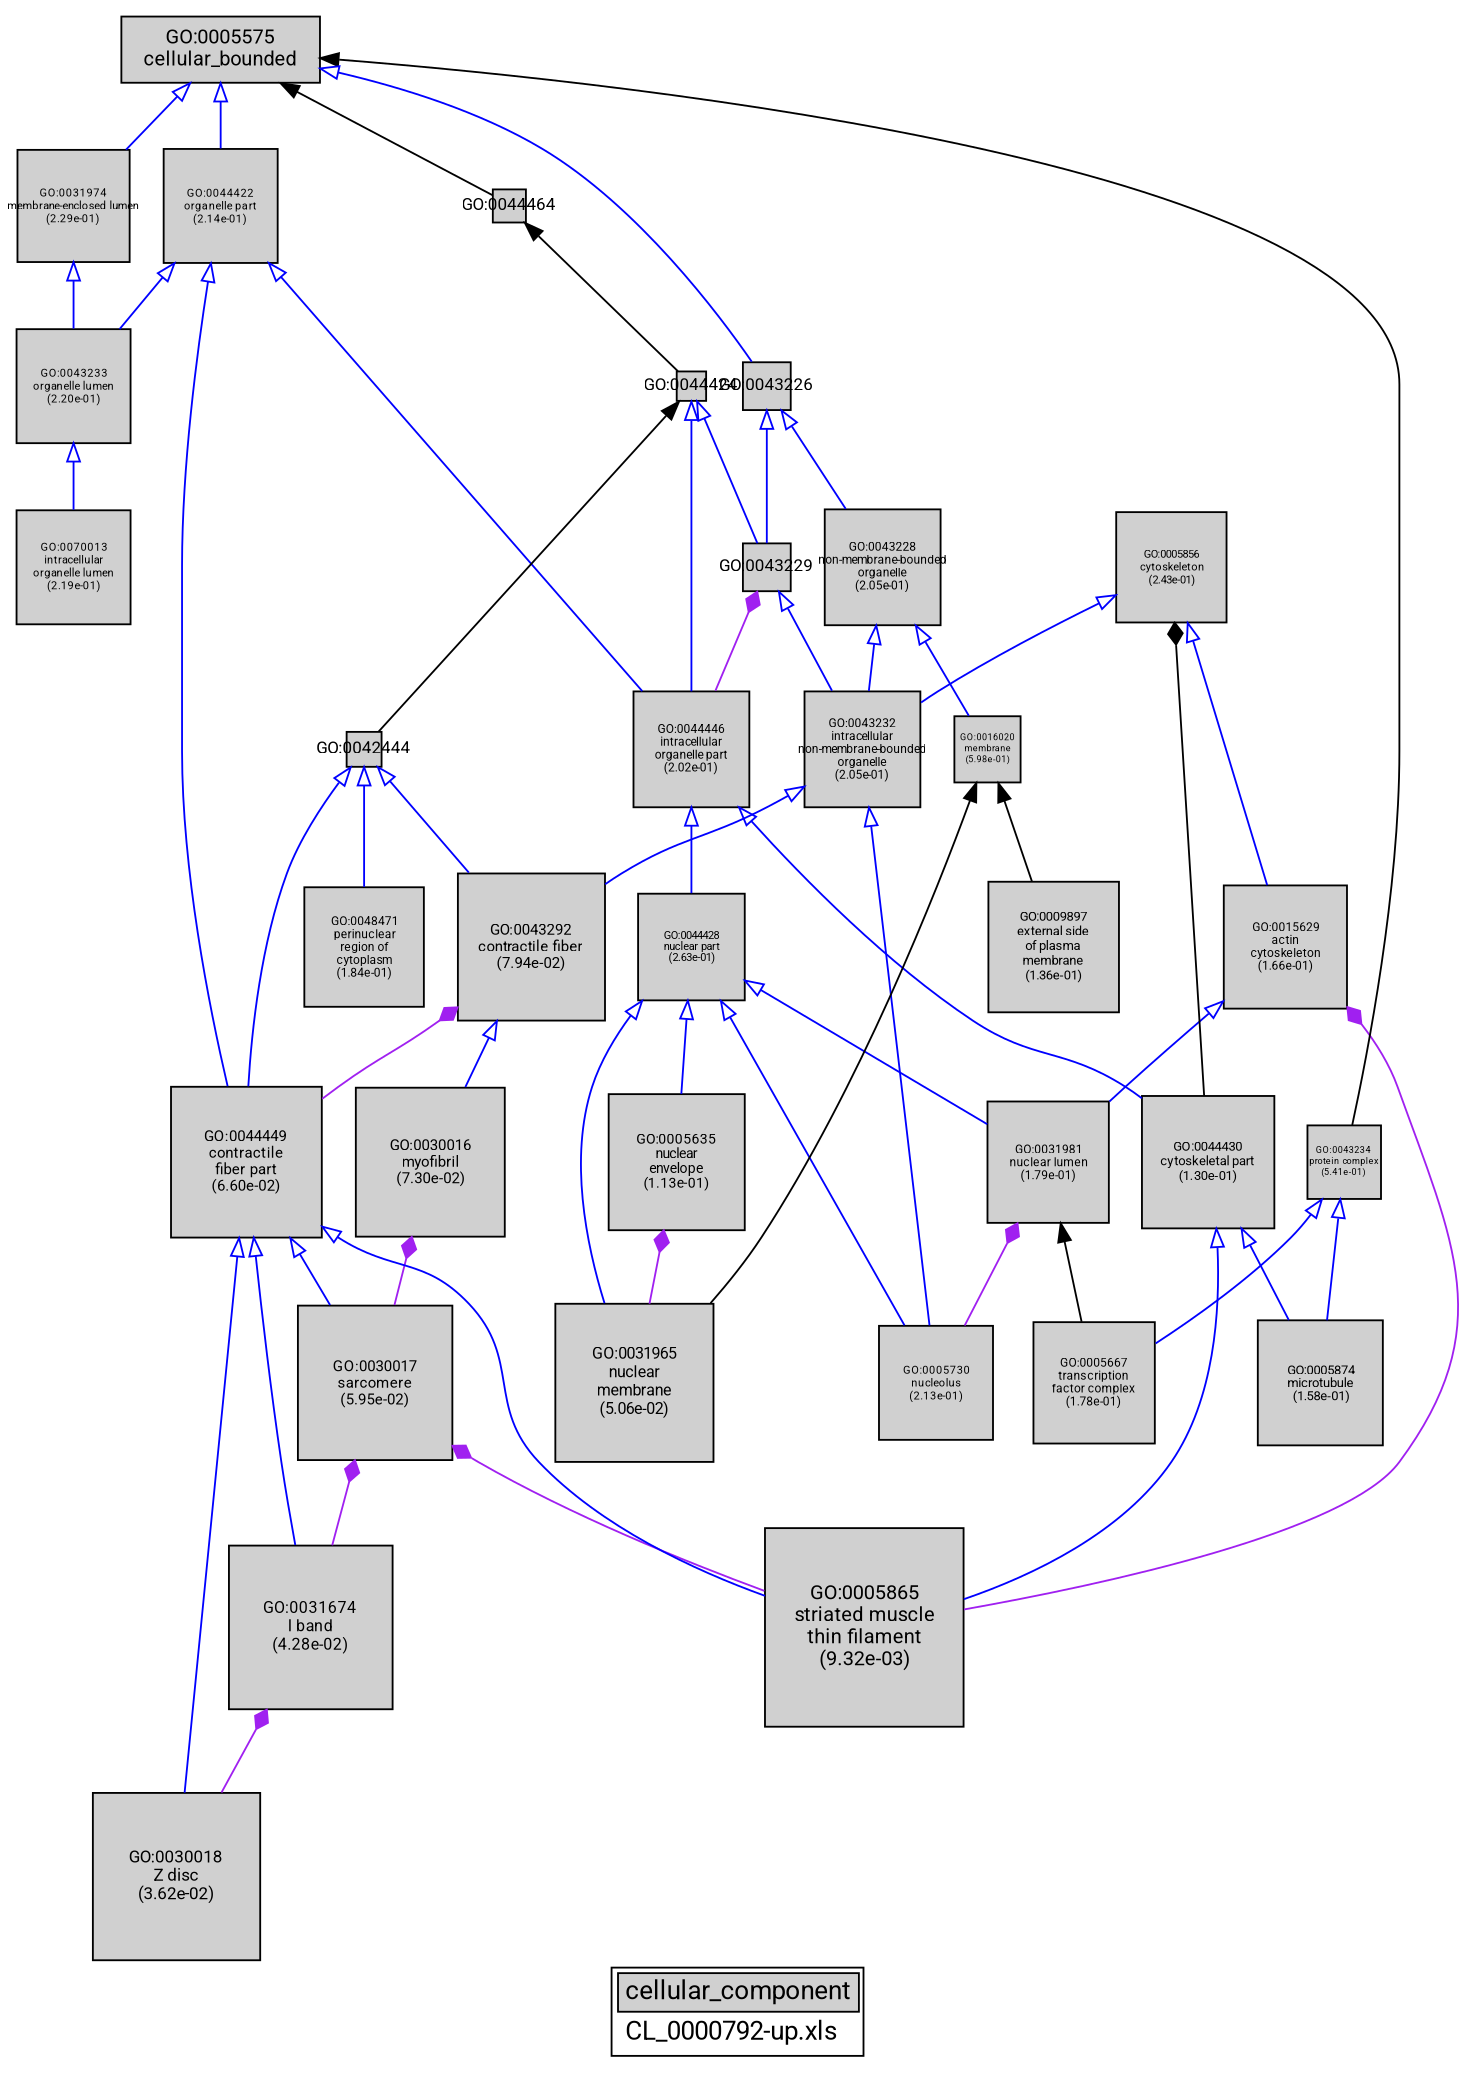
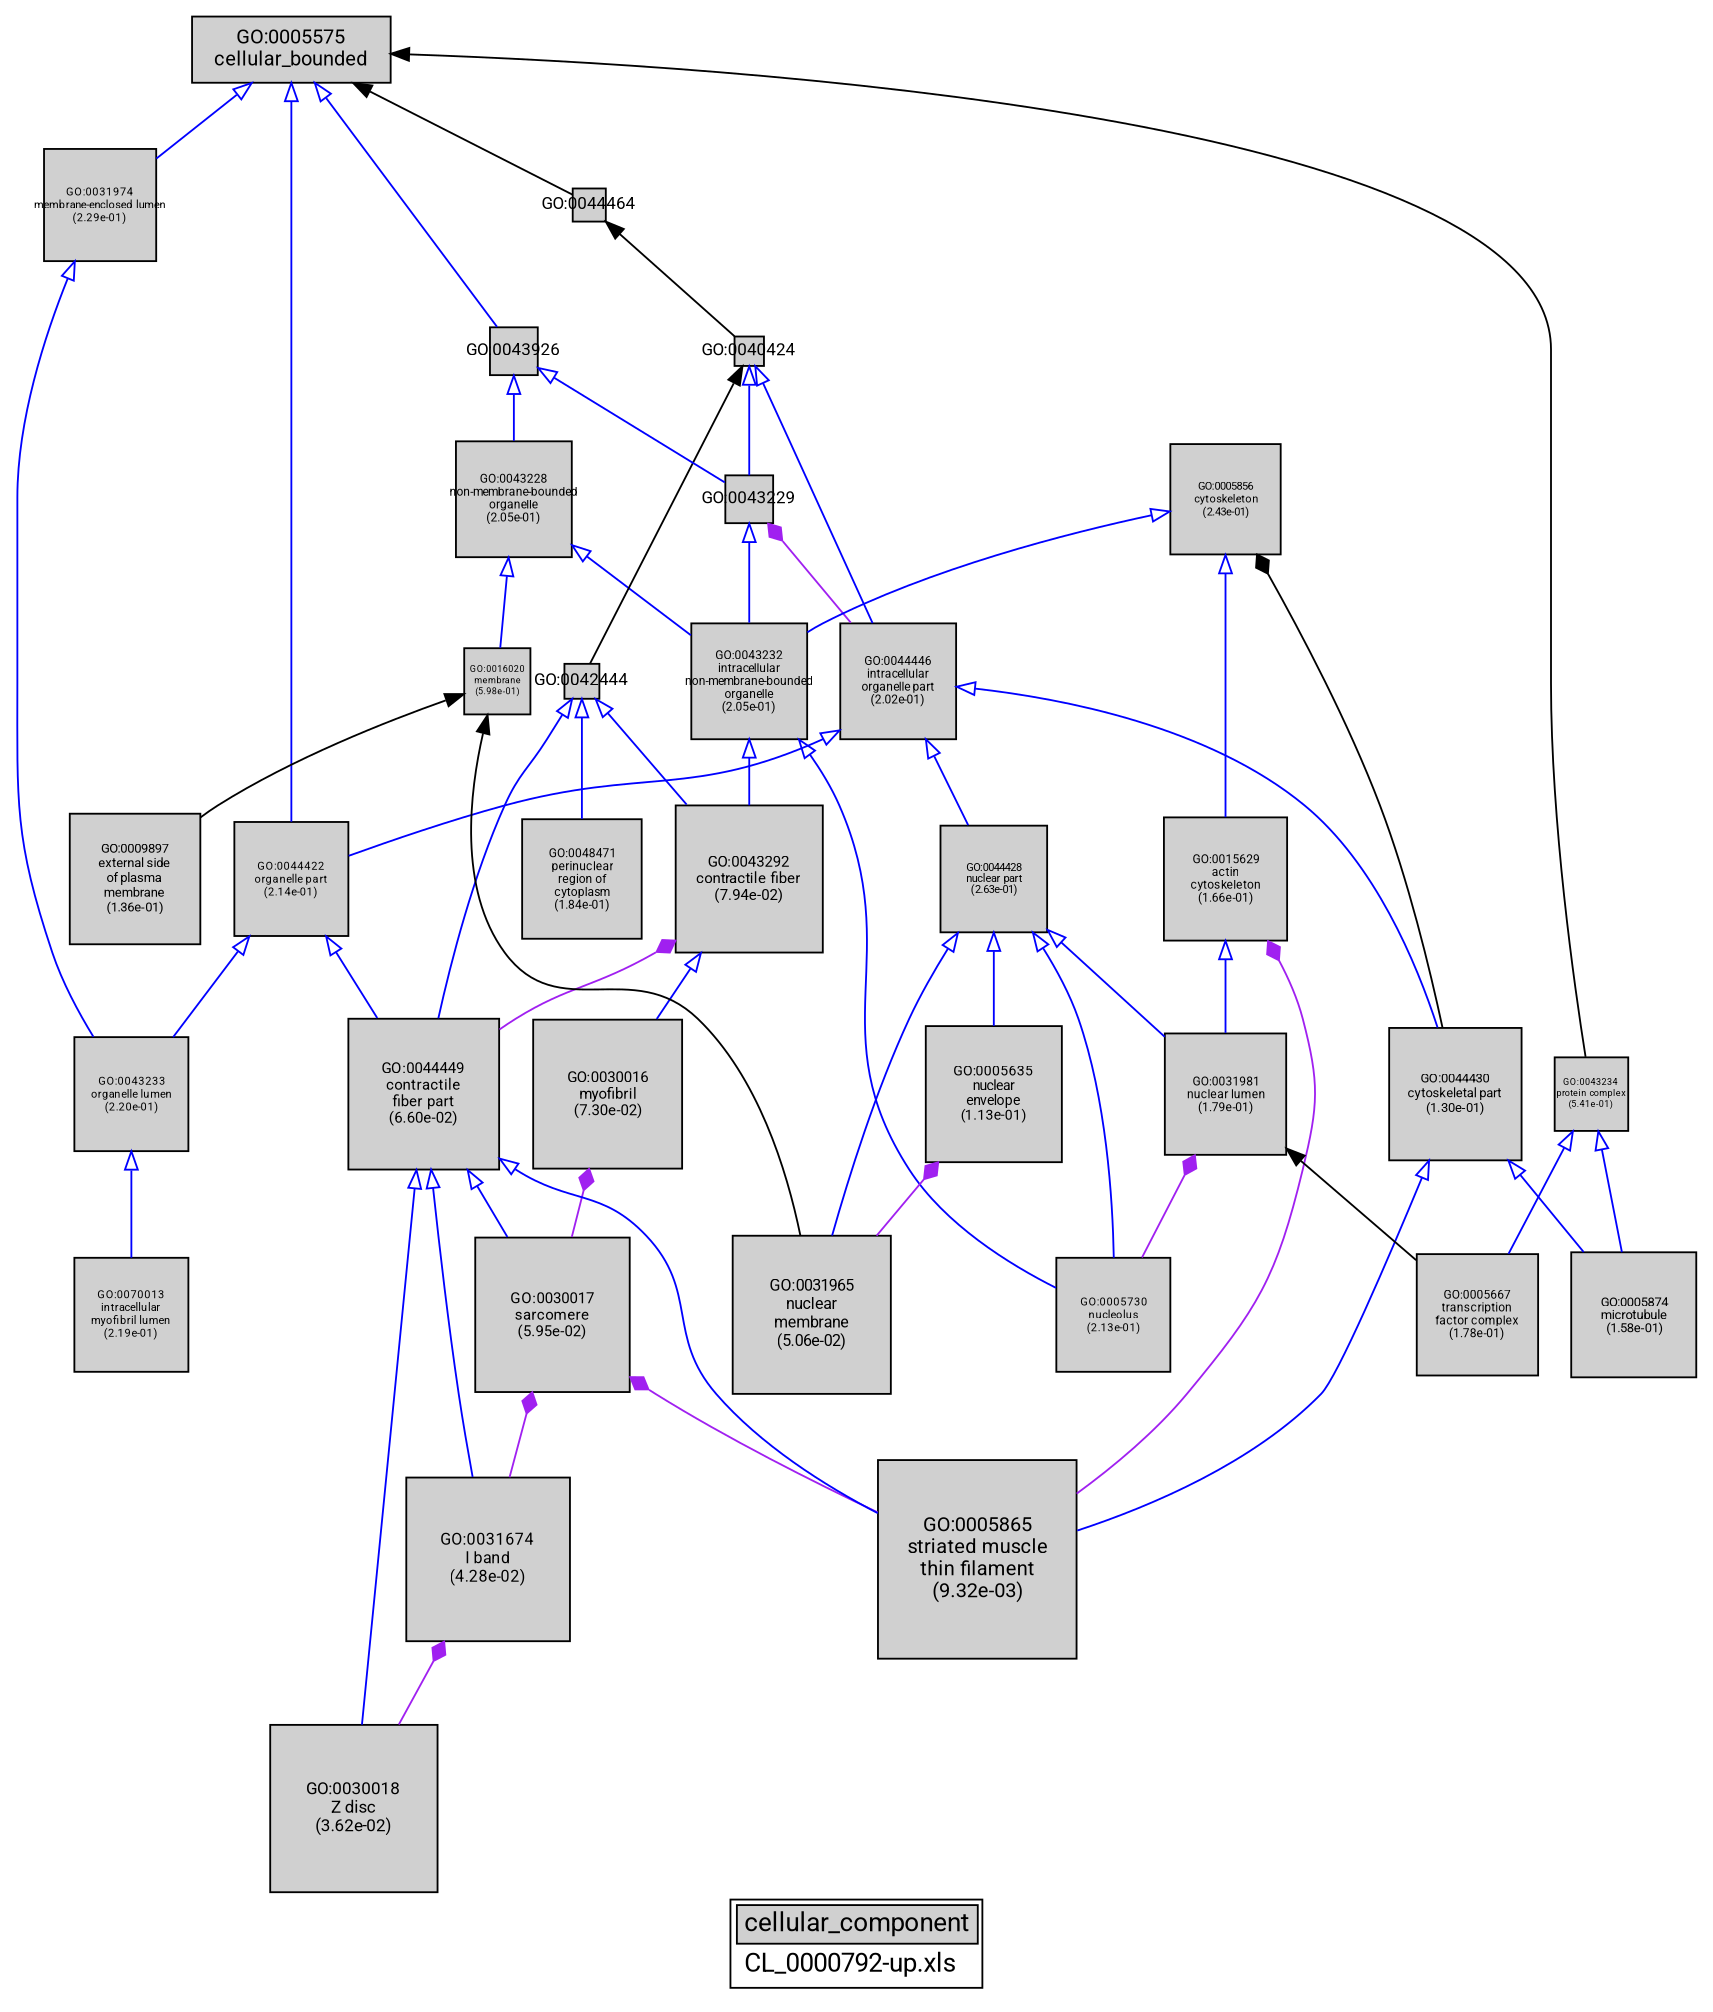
node "GO:0044424": label "GO:0044424" -> "GO:0040424"
node "GO:0043226": label "GO:0043226" -> "GO:0043926"
edge "GO:0044446" -> "GO:0044422": reversed
node "GO:0070013": text "organelle lumen" -> "myofibril lumen"
